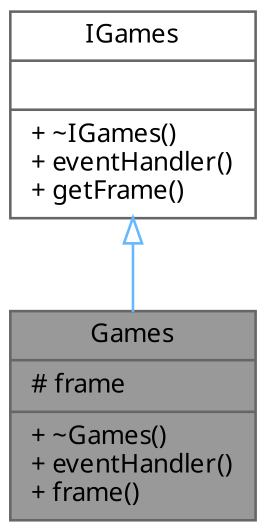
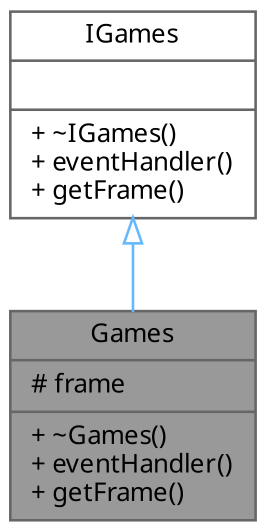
node "Games": text "+ frame()" -> "+ getFrame()"
